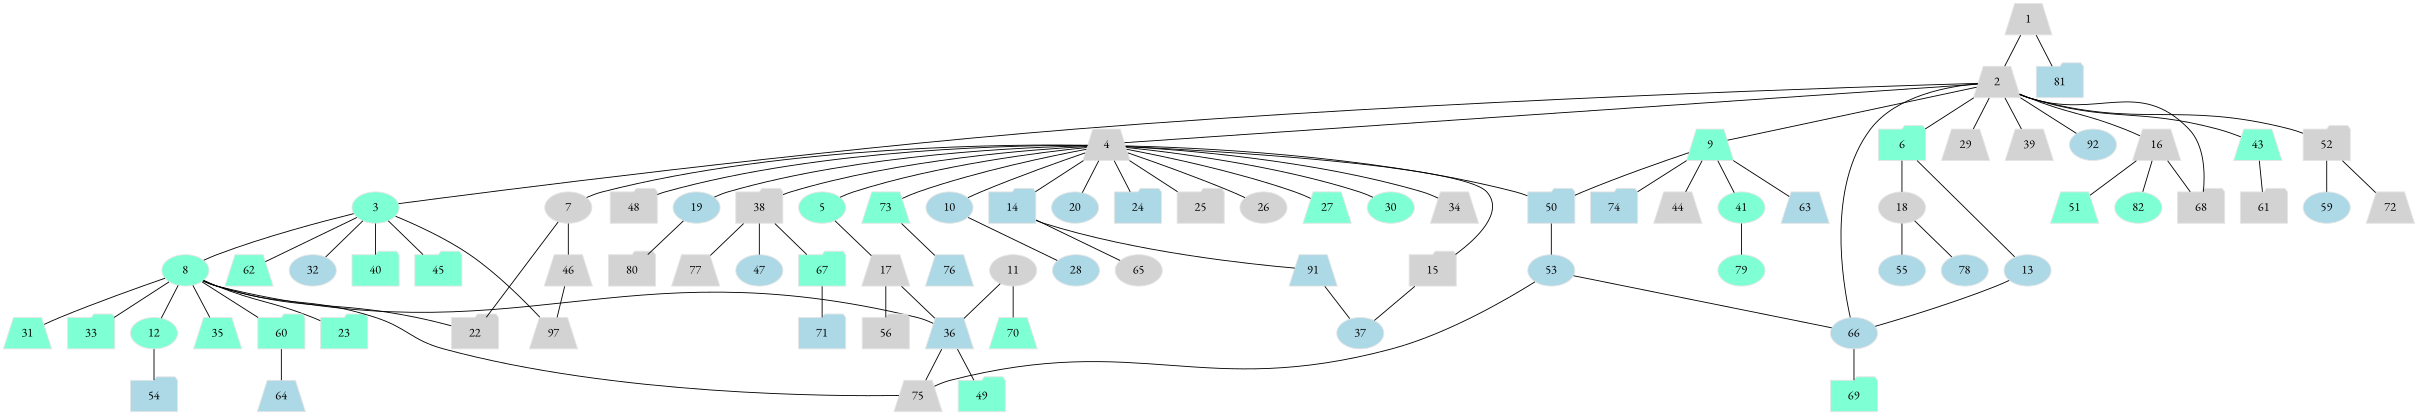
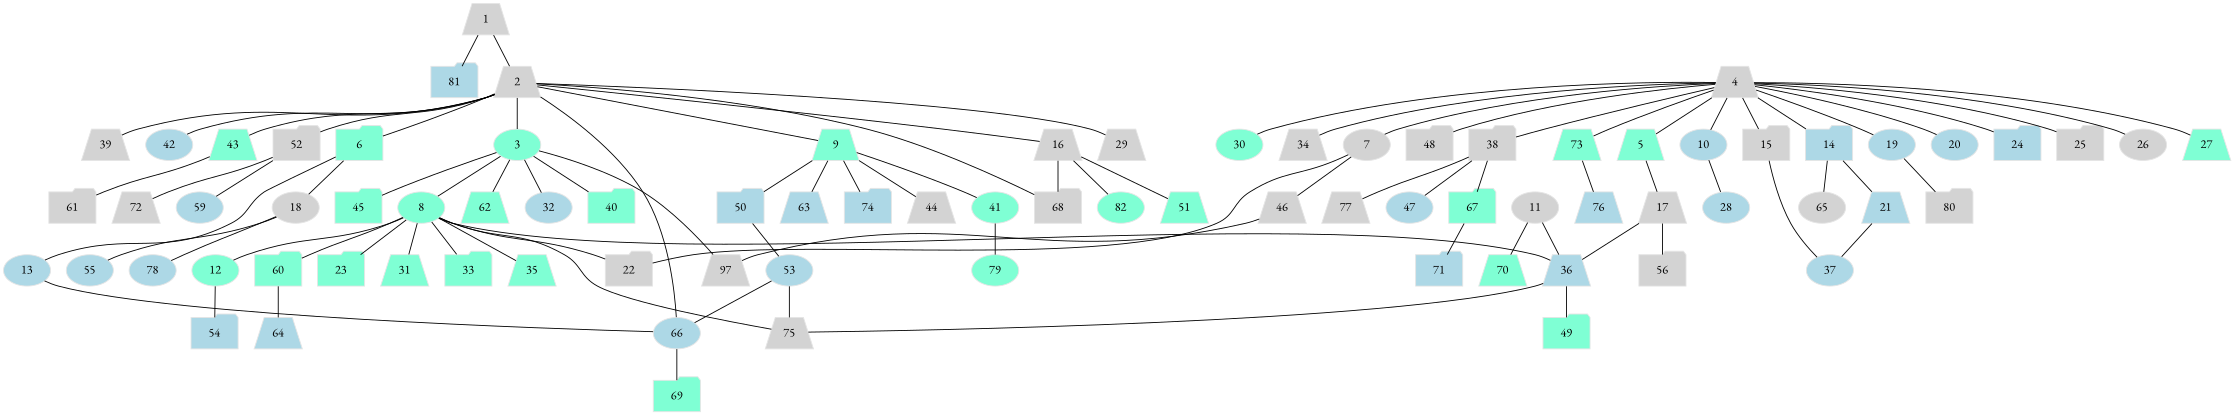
edge "2" -- "4": removed
node "92": label "92" -> "42"
edge "4" -- "50": removed
node "5": shape ellipse -> trapezium
node "91": label "91" -> "21"
